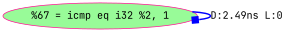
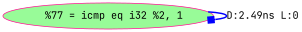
node "%67 = icmp eq i32 %2, 1": label "%67 = icmp eq i32 %2, 1" -> "%77 = icmp eq i32 %2, 1"
